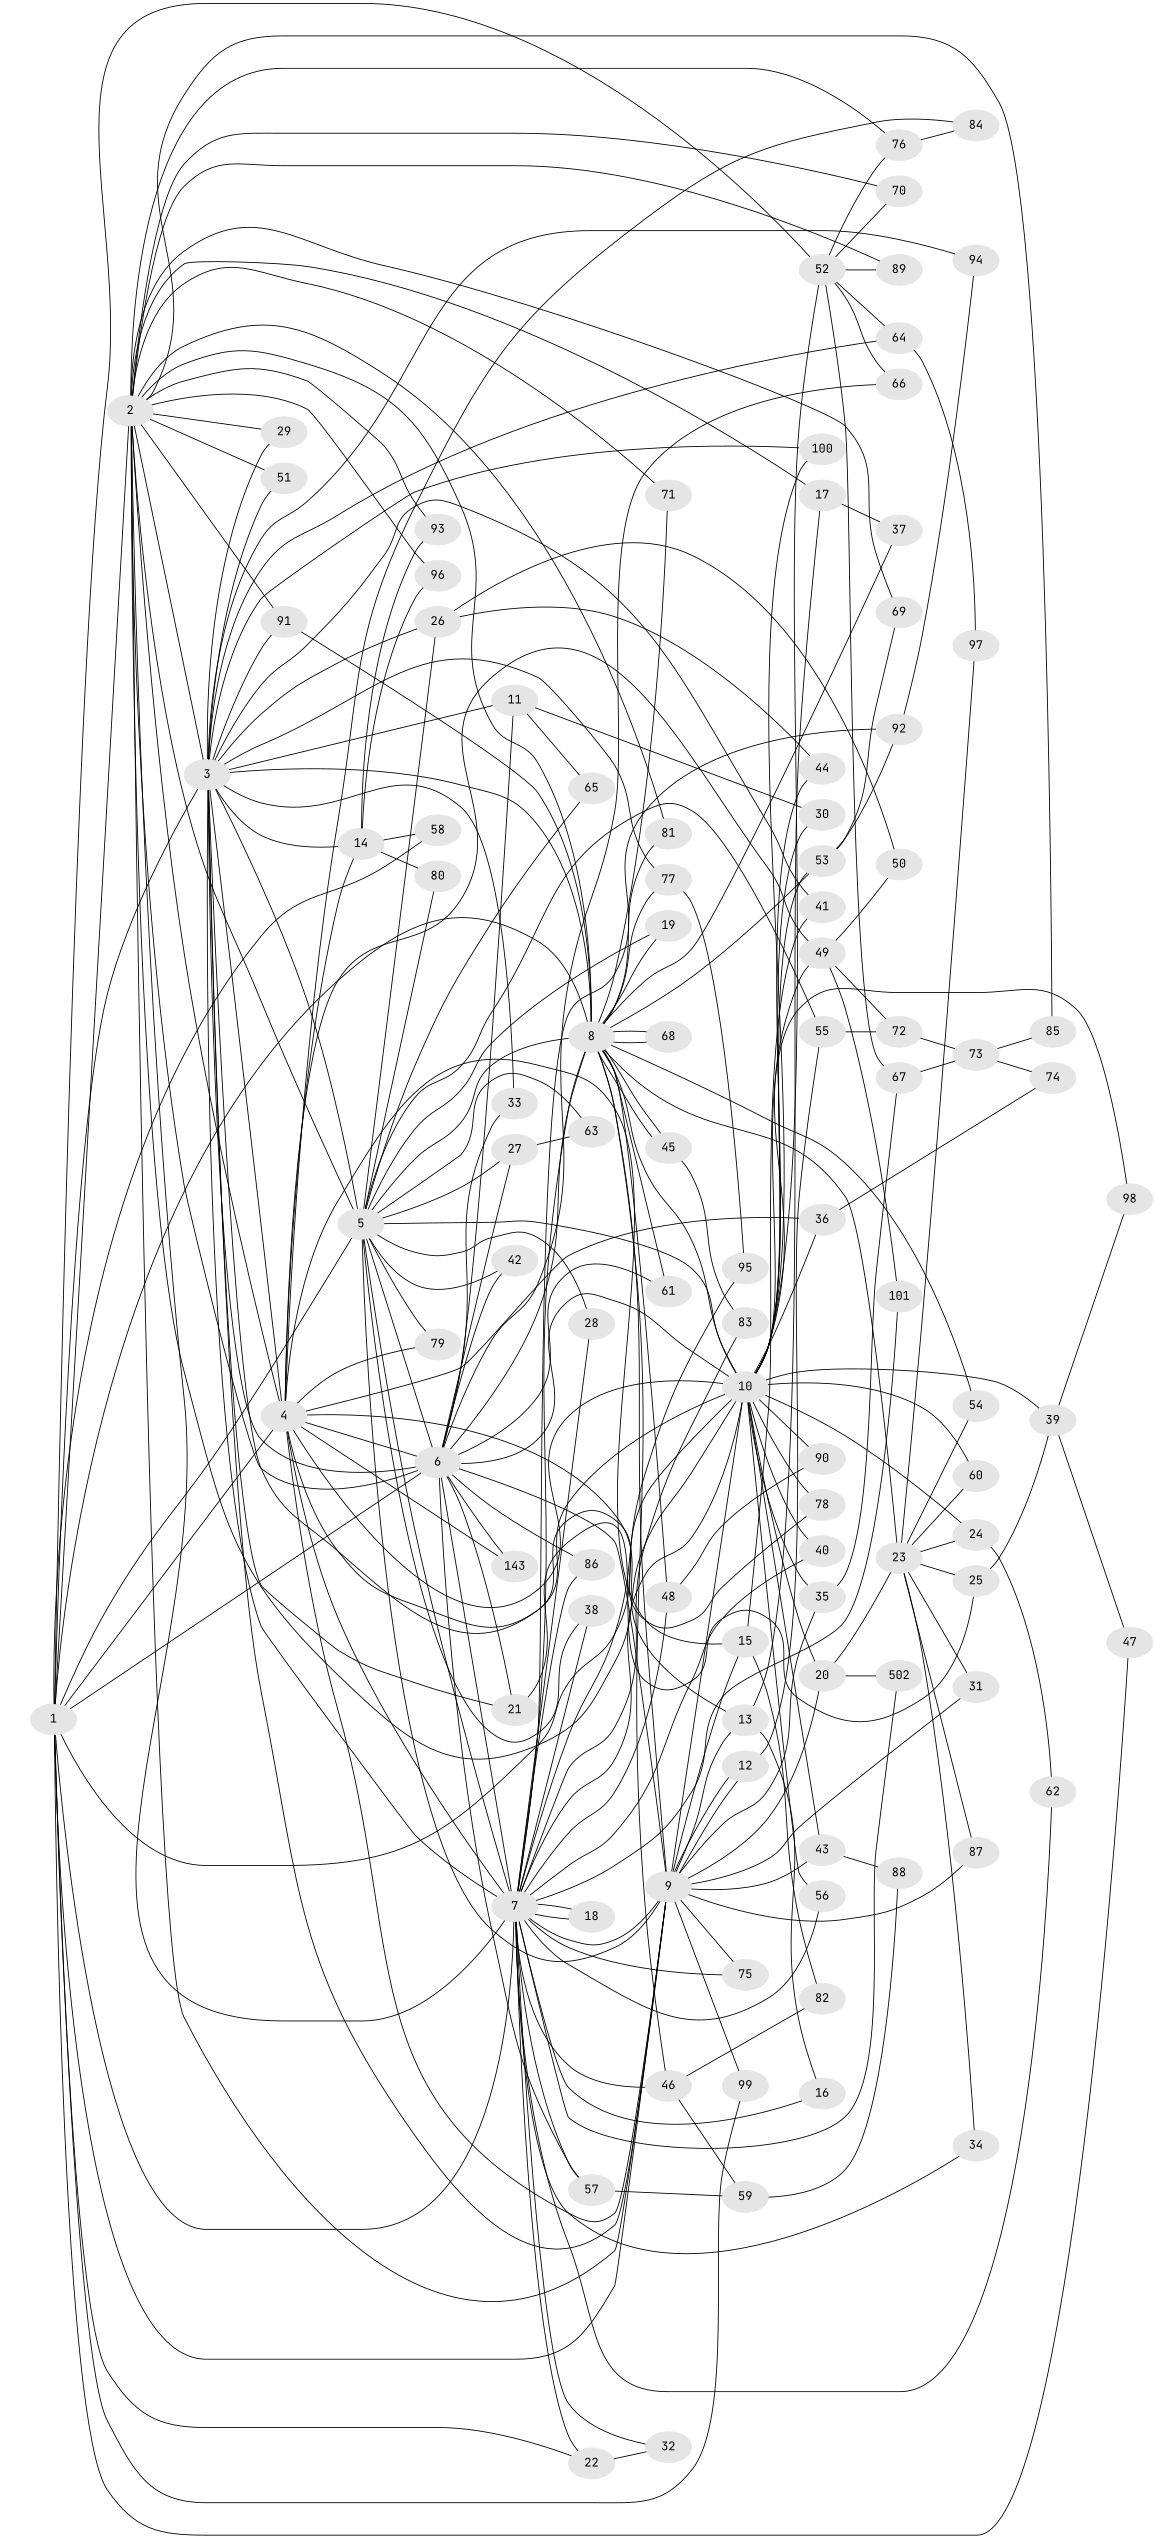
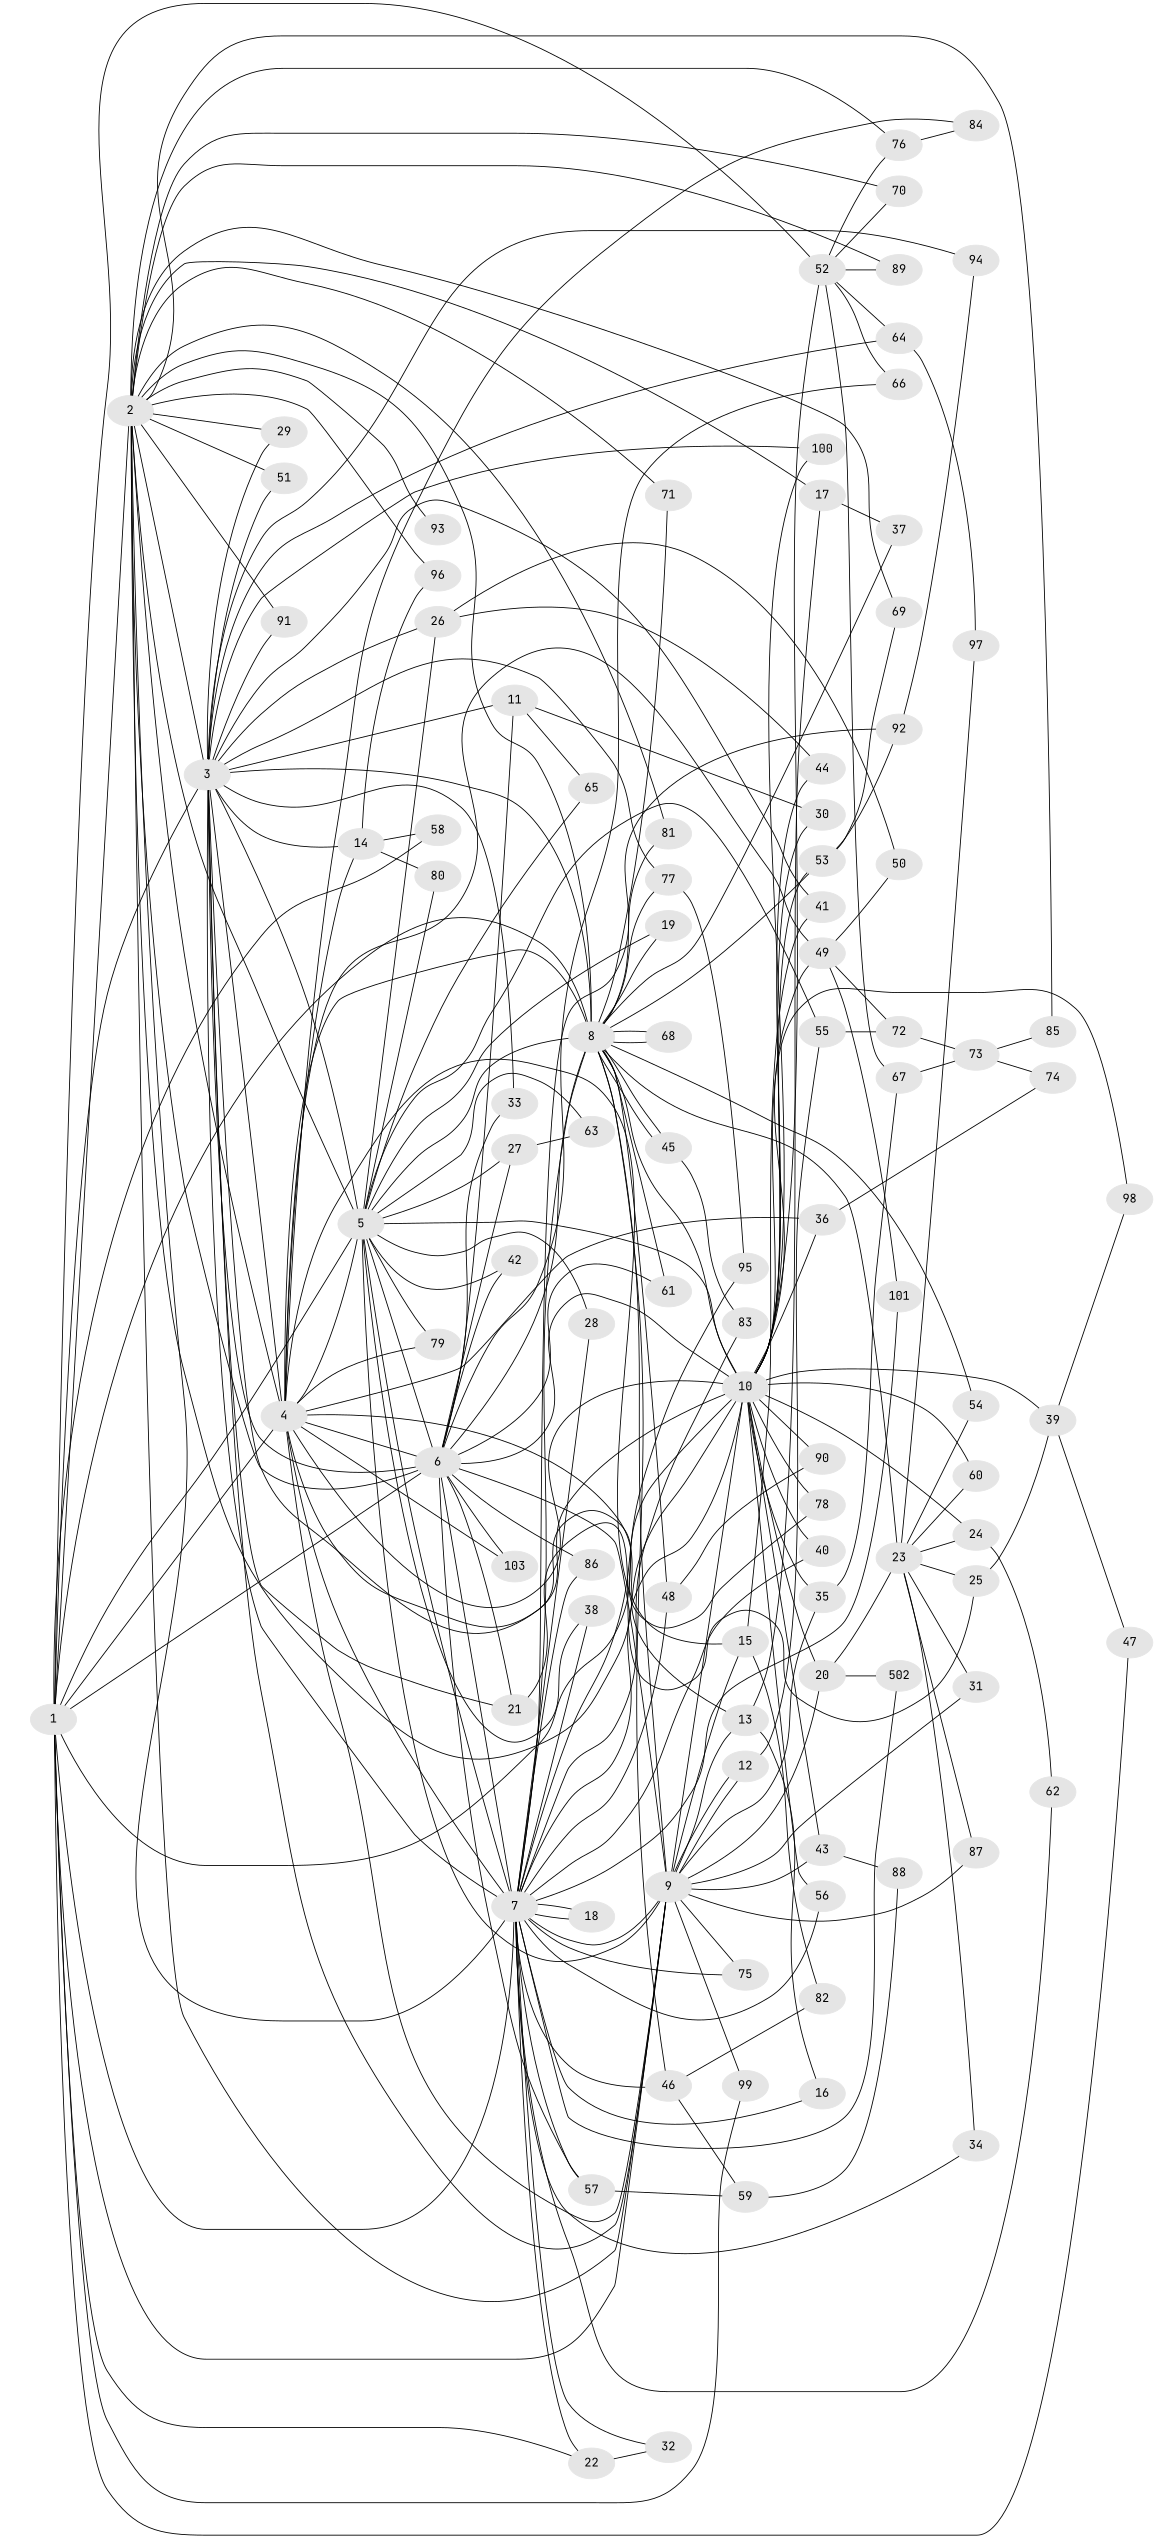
edge "93" -- "14": removed
edge "91" -- "8": now "4" -- "8"
edge "5" -- "4": added
node "143": label "143" -> "103"
